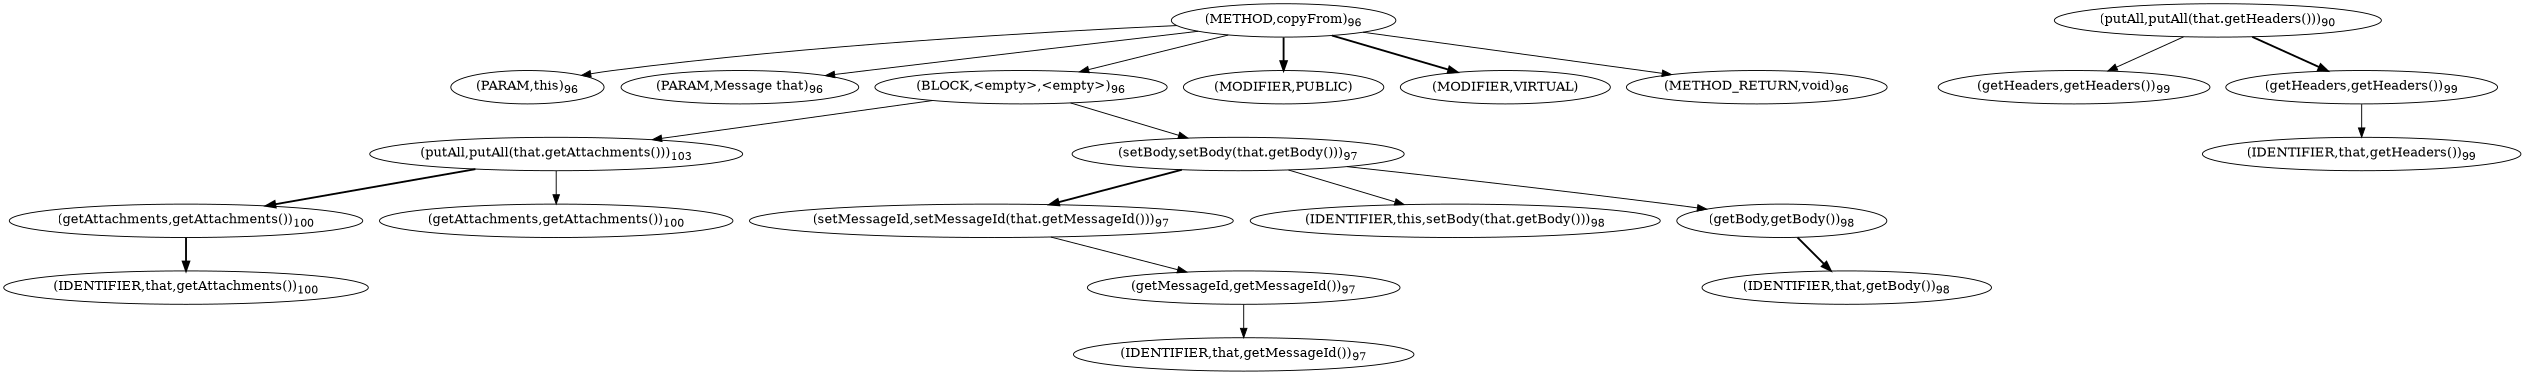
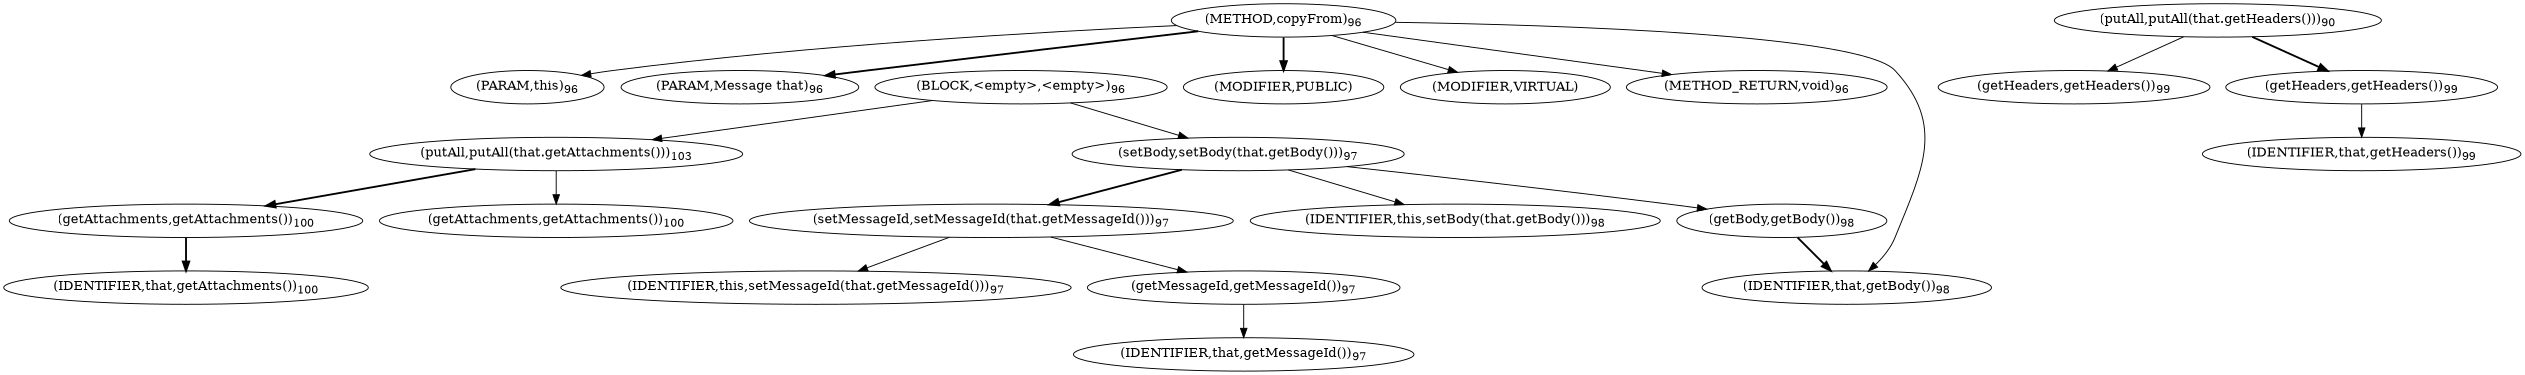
edge "(METHOD,copyFrom)" -> "(BLOCK,<empty>,<empty>)": now "(METHOD,copyFrom)" -> "(IDENTIFIER,that,getBody())"
edge "(METHOD,copyFrom)" -> "(PARAM,Message that)": style solid -> bold
edge "(METHOD,copyFrom)" -> "(MODIFIER,VIRTUAL)": style bold -> solid
node "(IDENTIFIER,this,setMessageId(that.getMessageId()))": added
